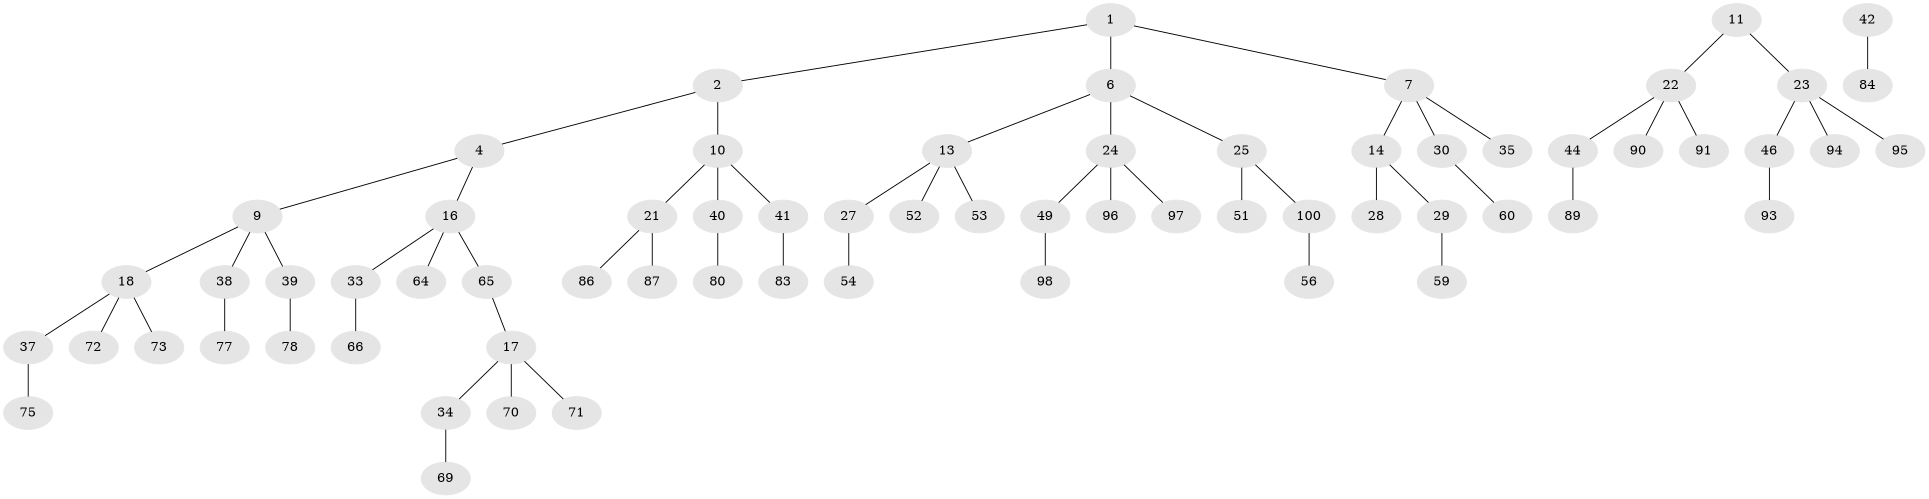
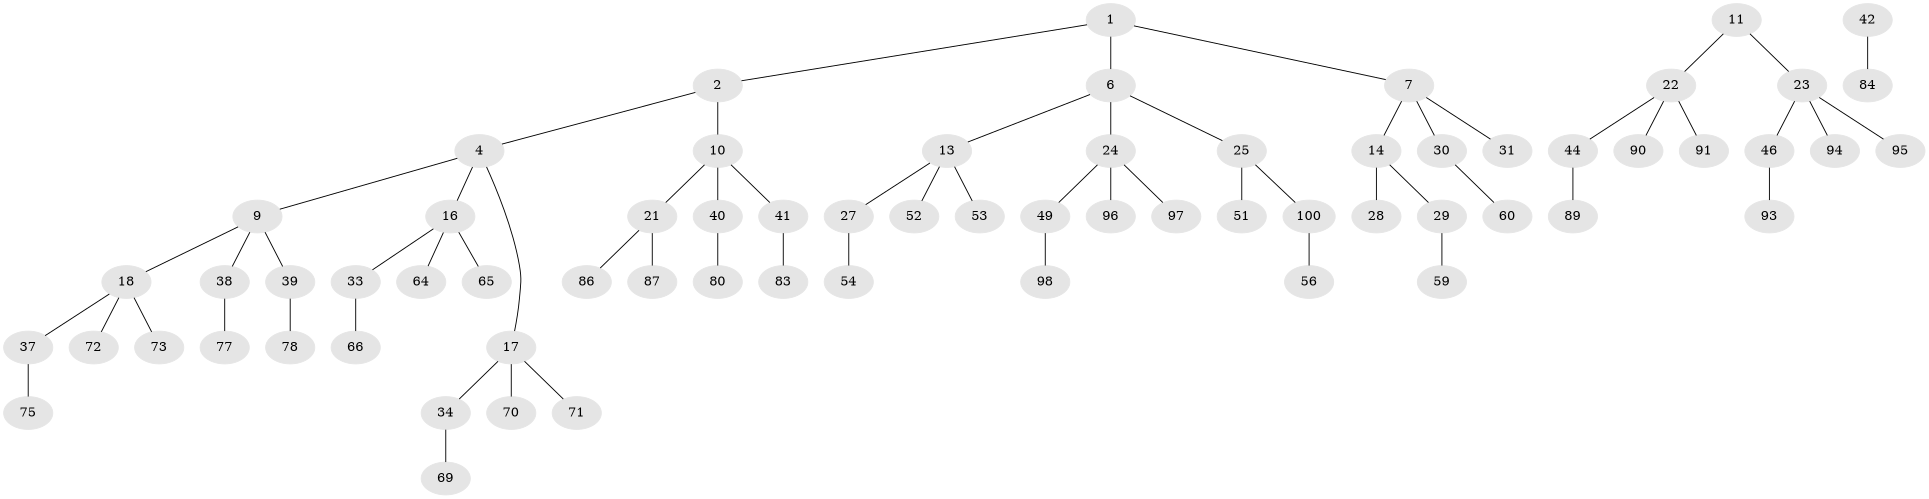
node "35": label "35" -> "31"
edge "65" -- "17": now "4" -- "17"
